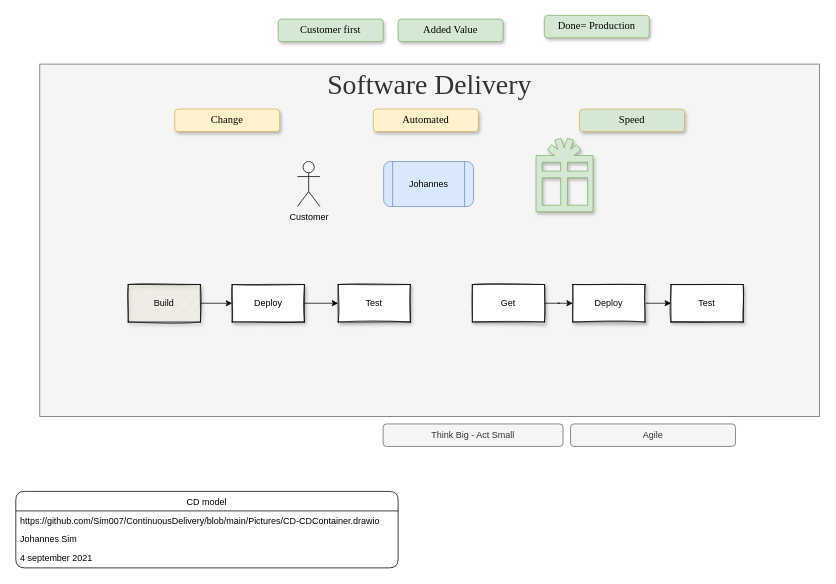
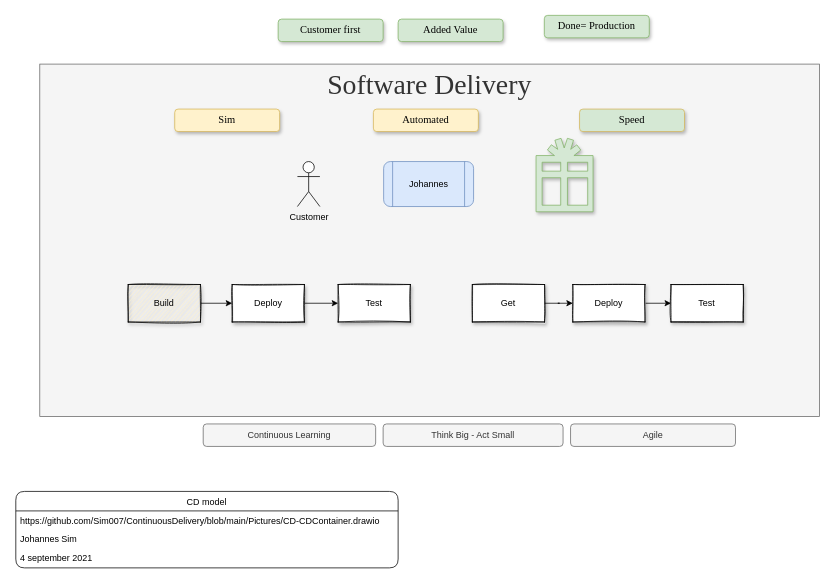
node "Change": label "Change" -> "Sim"
node "Continuous Learning": added
